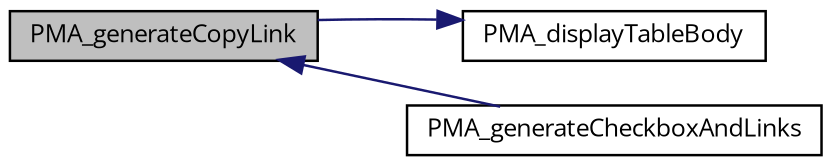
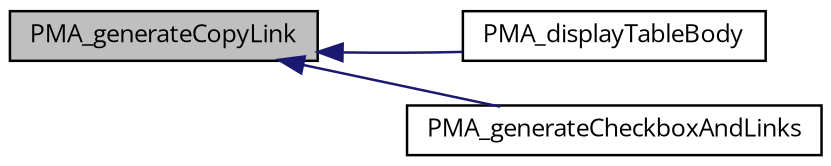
edge "PMA_generateCopyLink" -> "PMA_displayTableBody": reversed
